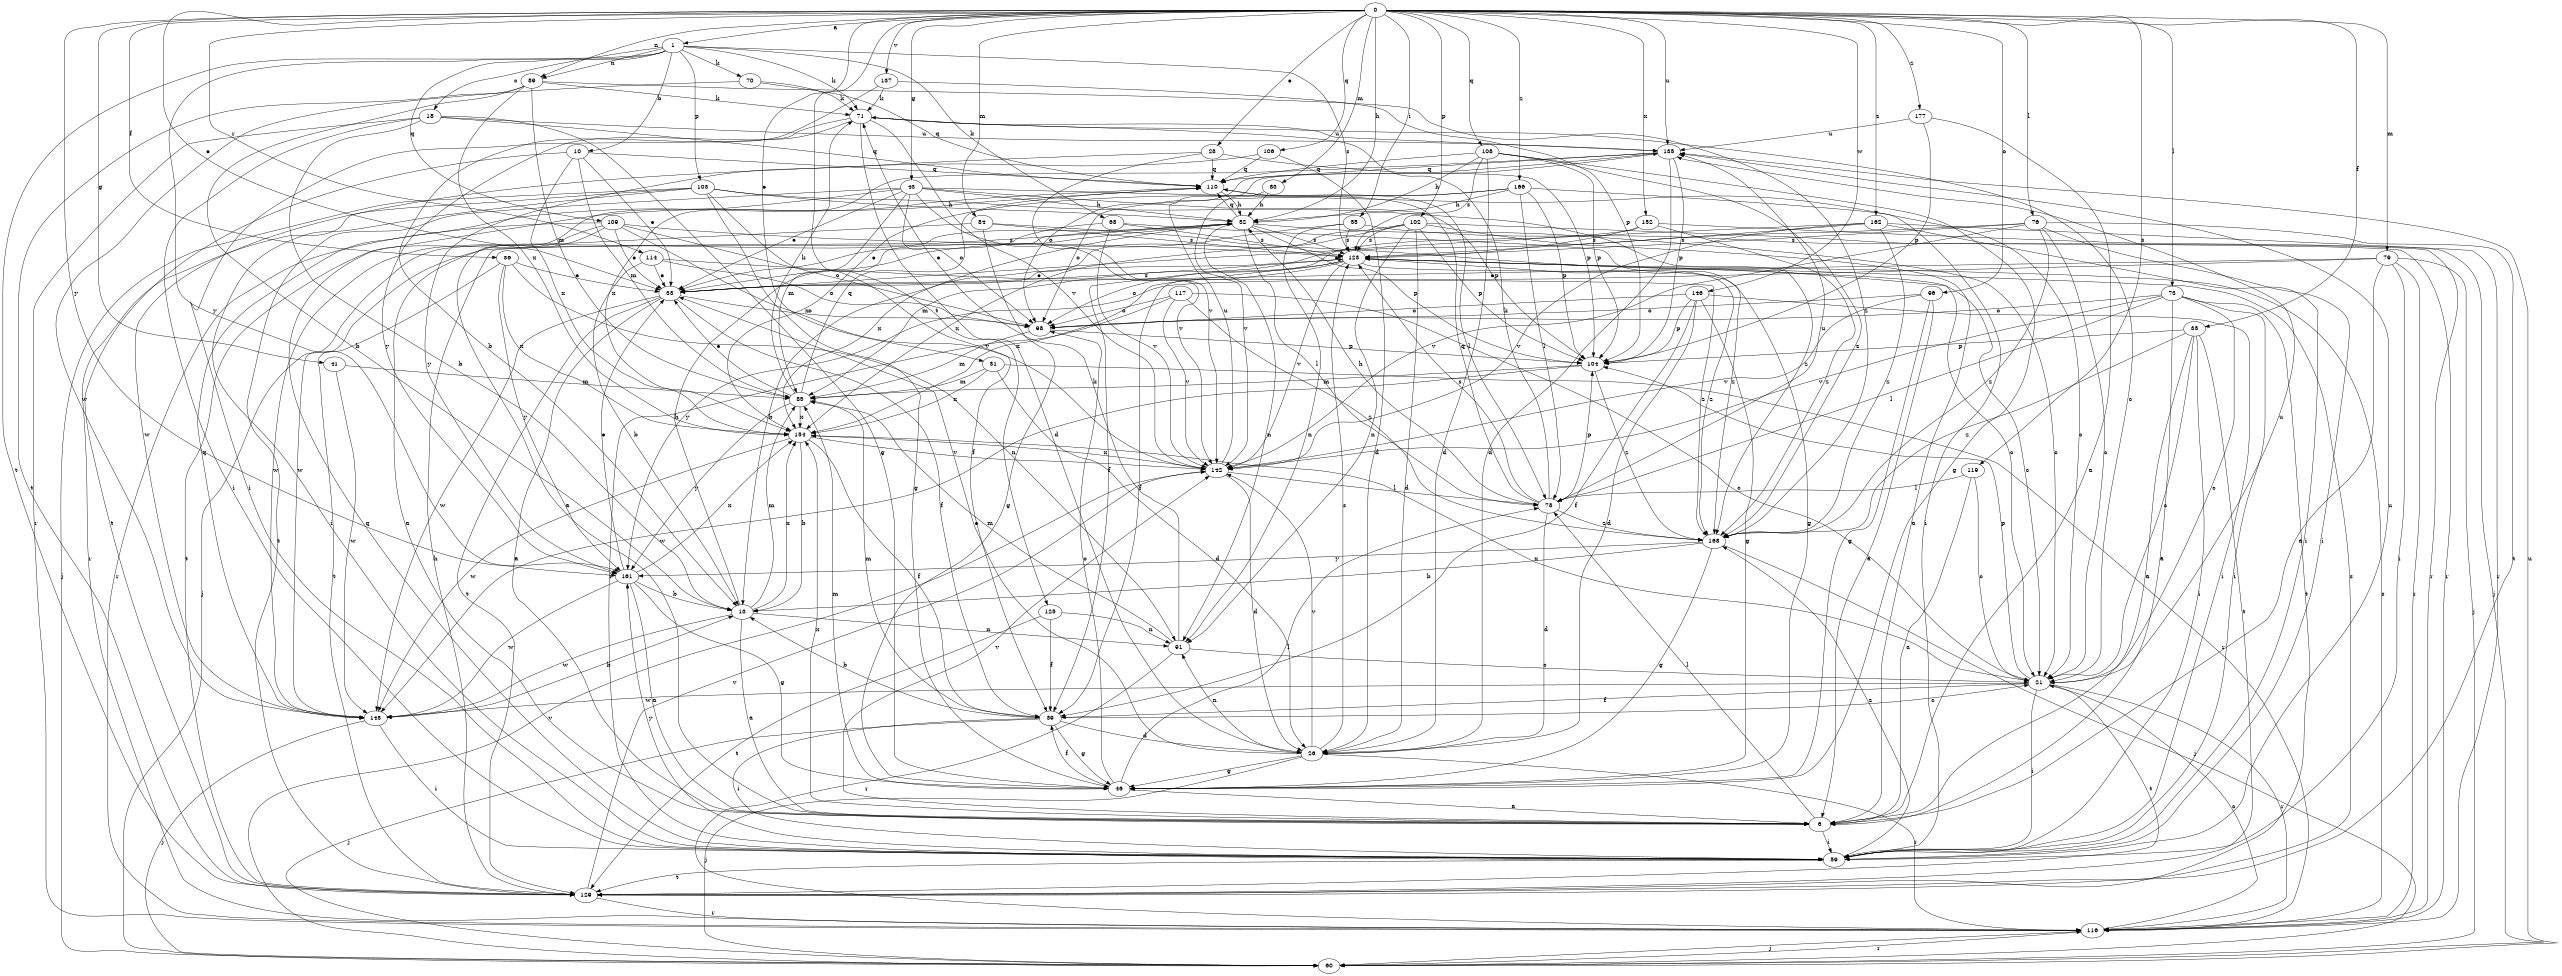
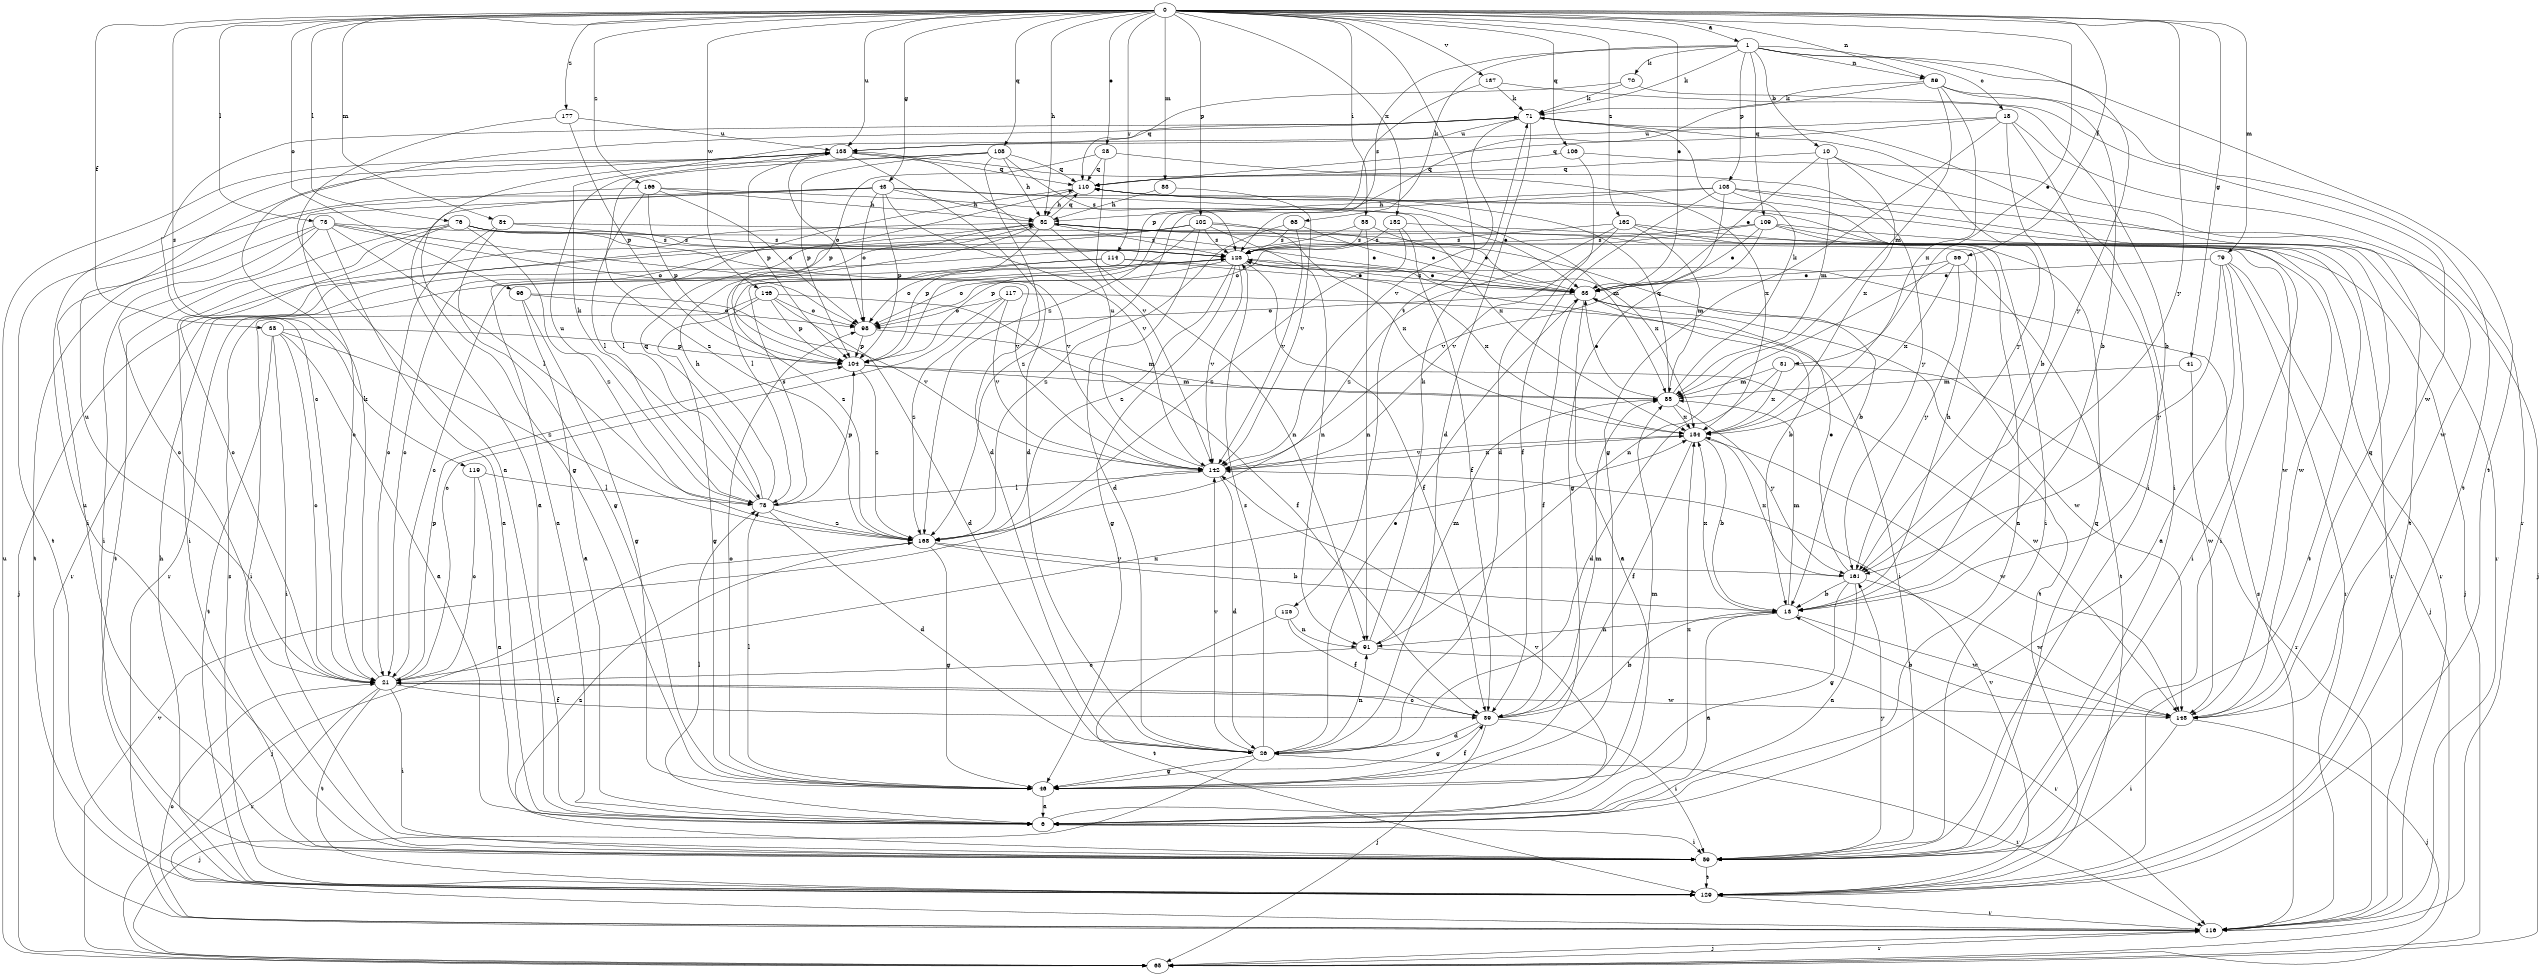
edge "21" -> "71": added, label "k"
edge "73" -> "123": added, label "s"
node "60": label "60" -> "65"
